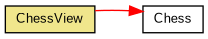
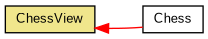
edge "ChessView" -> "Chess": reversed
